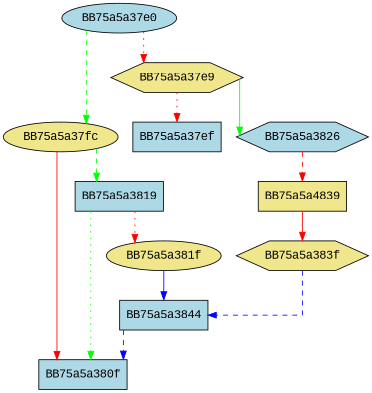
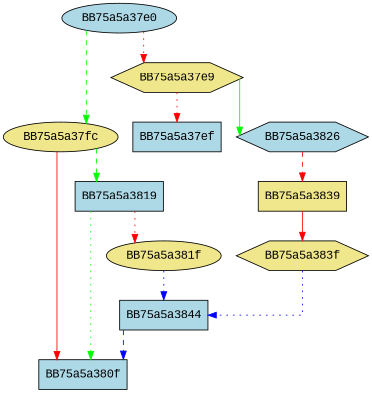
node "BB75a5a4839": label "BB75a5a4839" -> "BB75a5a3839"
edge "BB75a5a381f" -> "BB75a5a3844": style solid -> dotted
edge "BB75a5a383f" -> "BB75a5a3844": style dashed -> dotted
